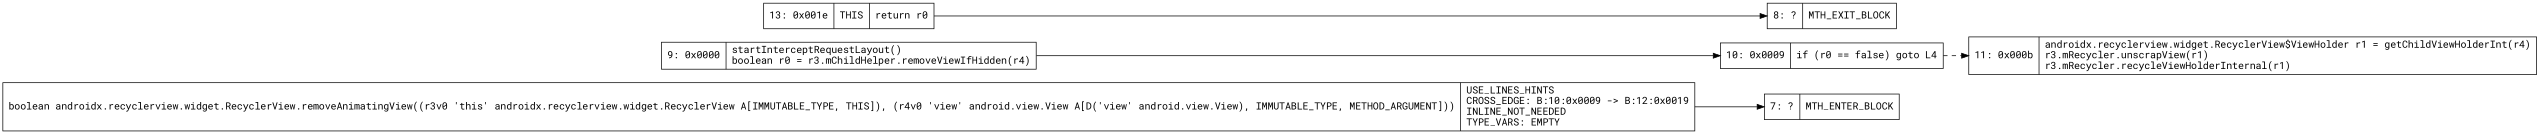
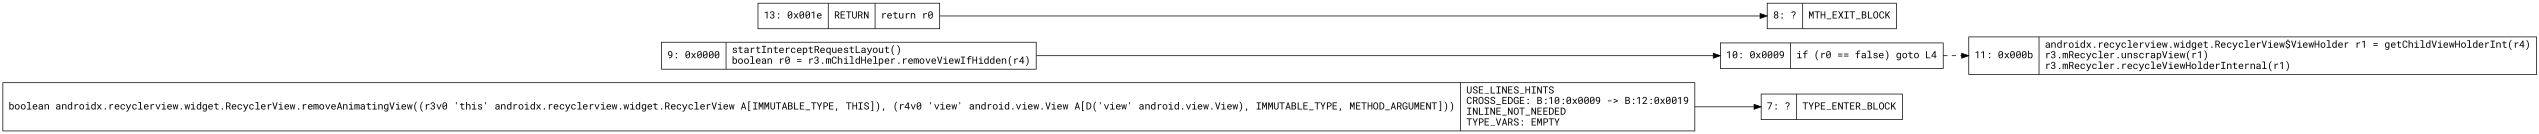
node "13: 0x001e": text "THIS" -> "RETURN"
node "7: ?": text "MTH_ENTER_BLOCK" -> "TYPE_ENTER_BLOCK"
